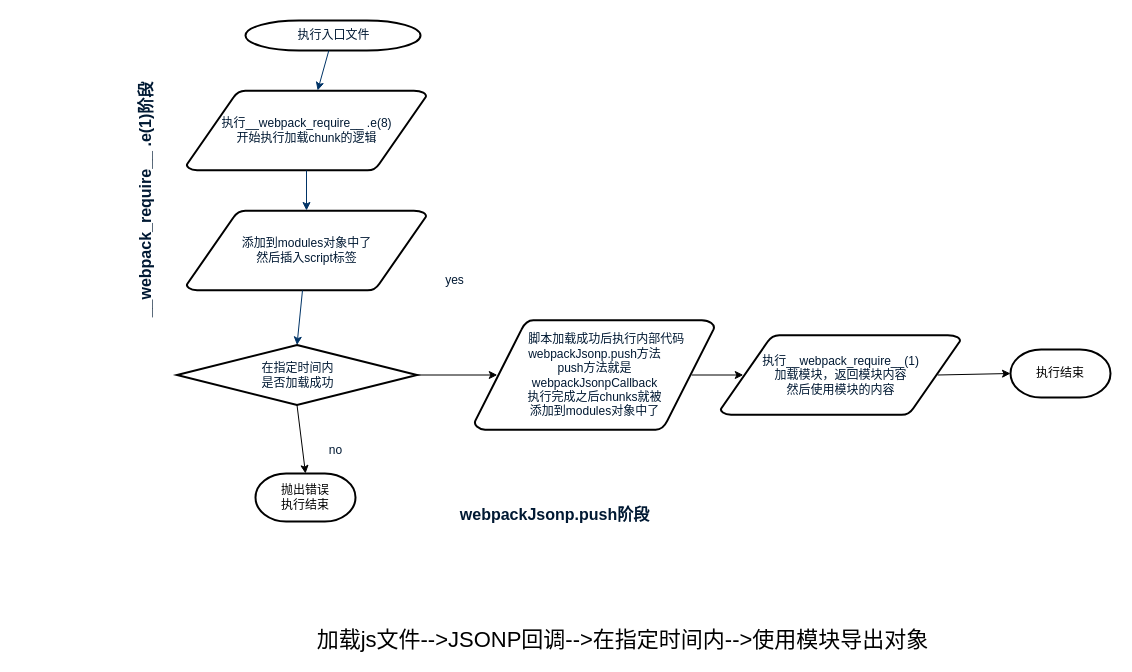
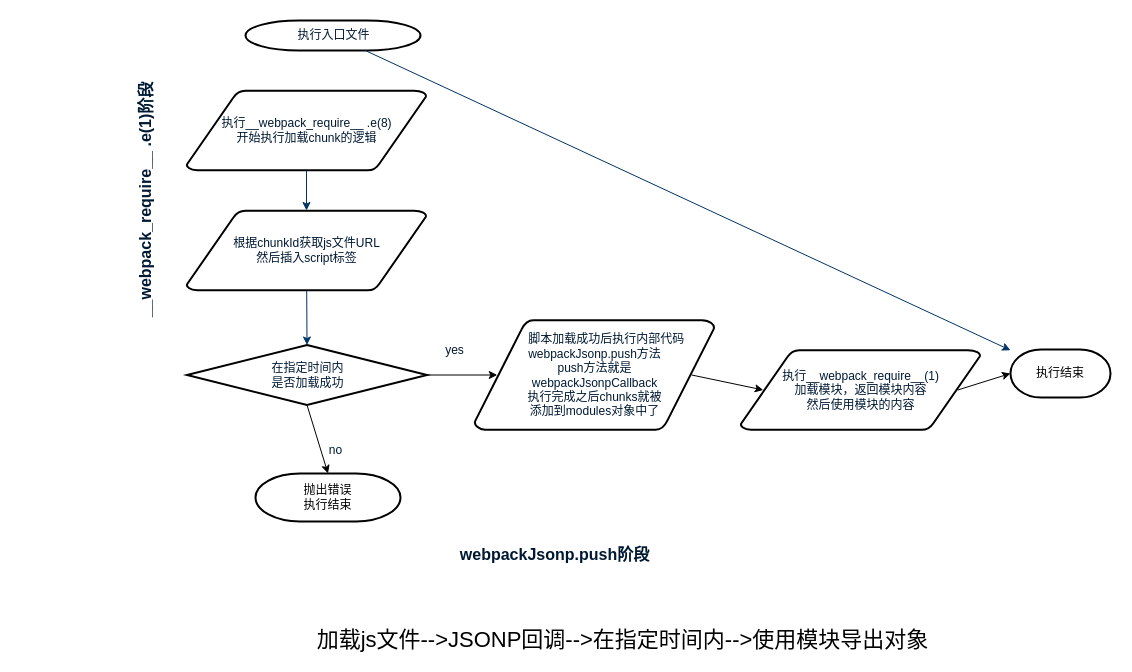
edge "执行入口文件" -> "执行__webpack_require__ .e(8) 开始执行加载chunk的逻辑": now "执行入口文件" -> "执行结束"
node "添加到modules对象中了 然后插入script标签": label "添加到modules对象中了 然后插入script标签" -> "根据chunkId获取js文件URL 然后插入script标签"
node "yes": moved (455, 280) -> (455, 350)
node "在指定时间内 是否加载成功": moved (297, 375) -> (307, 375)
node "执行__webpack_require__(1) 加载模块，返回模块内容 然后使用模块的内容": moved (841, 375) -> (861, 390)
node "抛出错误 执行结束": size 100x48 -> 145x48
node "webpackJsonp.push阶段": moved (555, 514) -> (555, 554)
